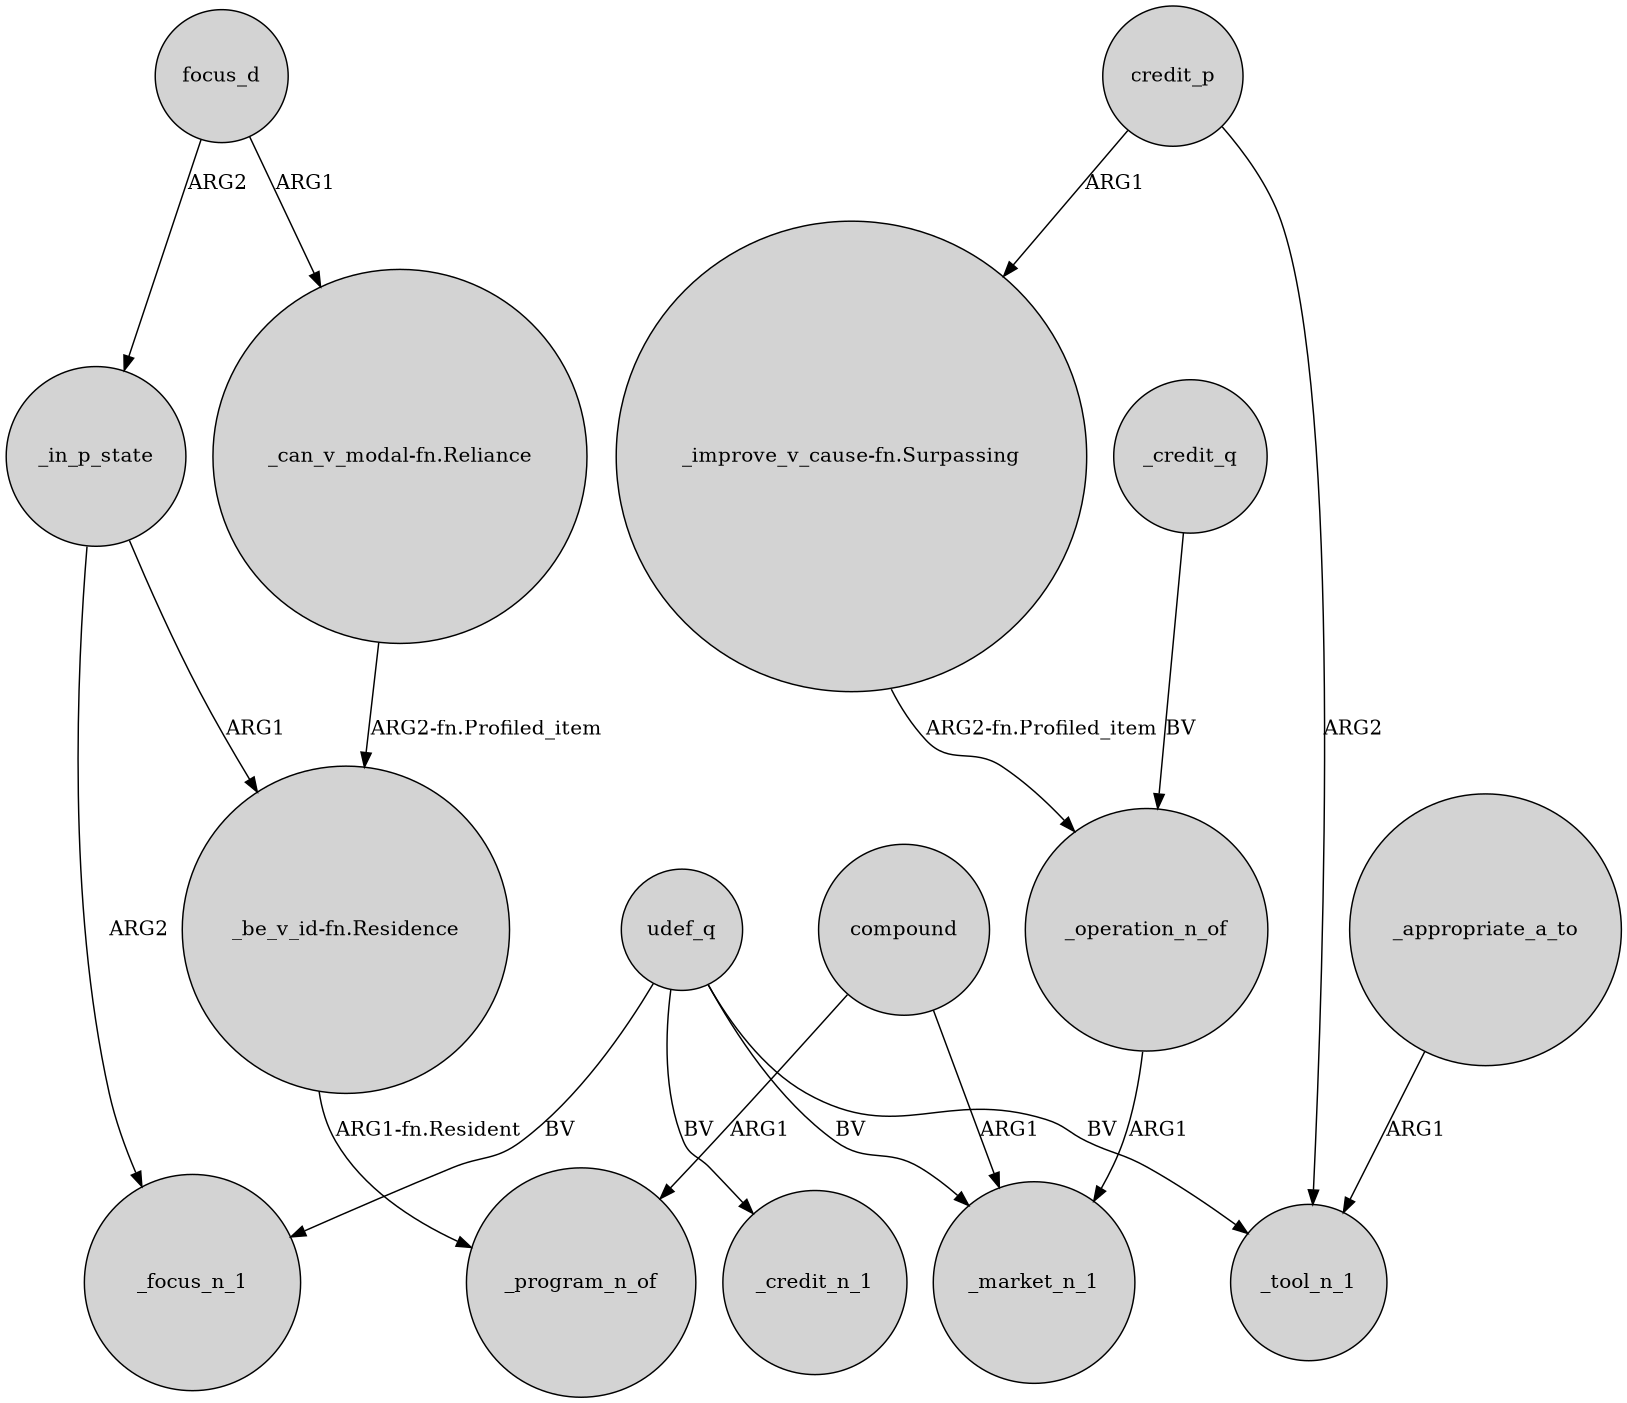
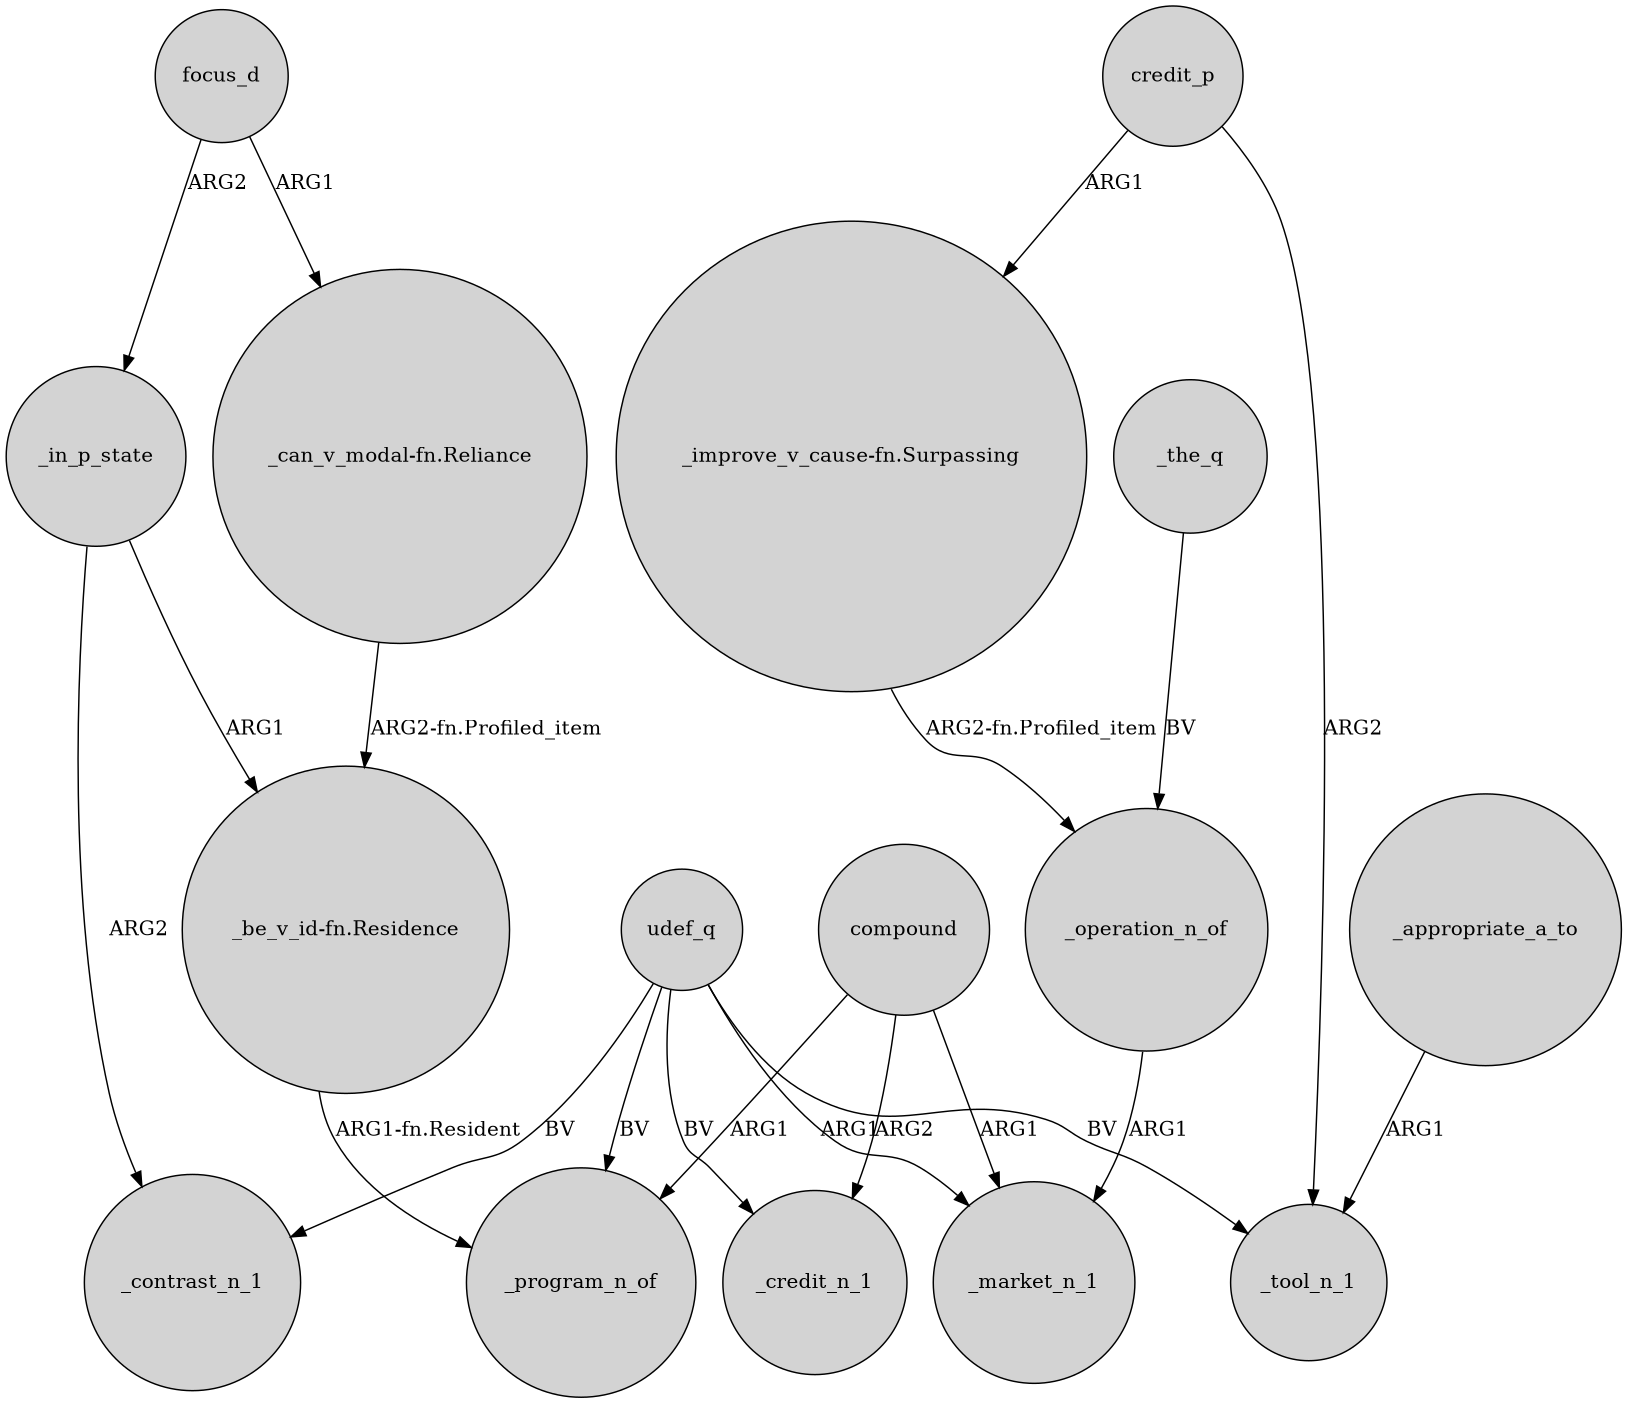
node "_credit_q": label "_credit_q" -> "_the_q"
edge "udef_q" -> "_program_n_of": added, label "BV"
edge "compound" -> "_credit_n_1": added, label "ARG2"
edge "udef_q" -> "_market_n_1": label "BV" -> "ARG1"
node "_focus_n_1": label "_focus_n_1" -> "_contrast_n_1"
